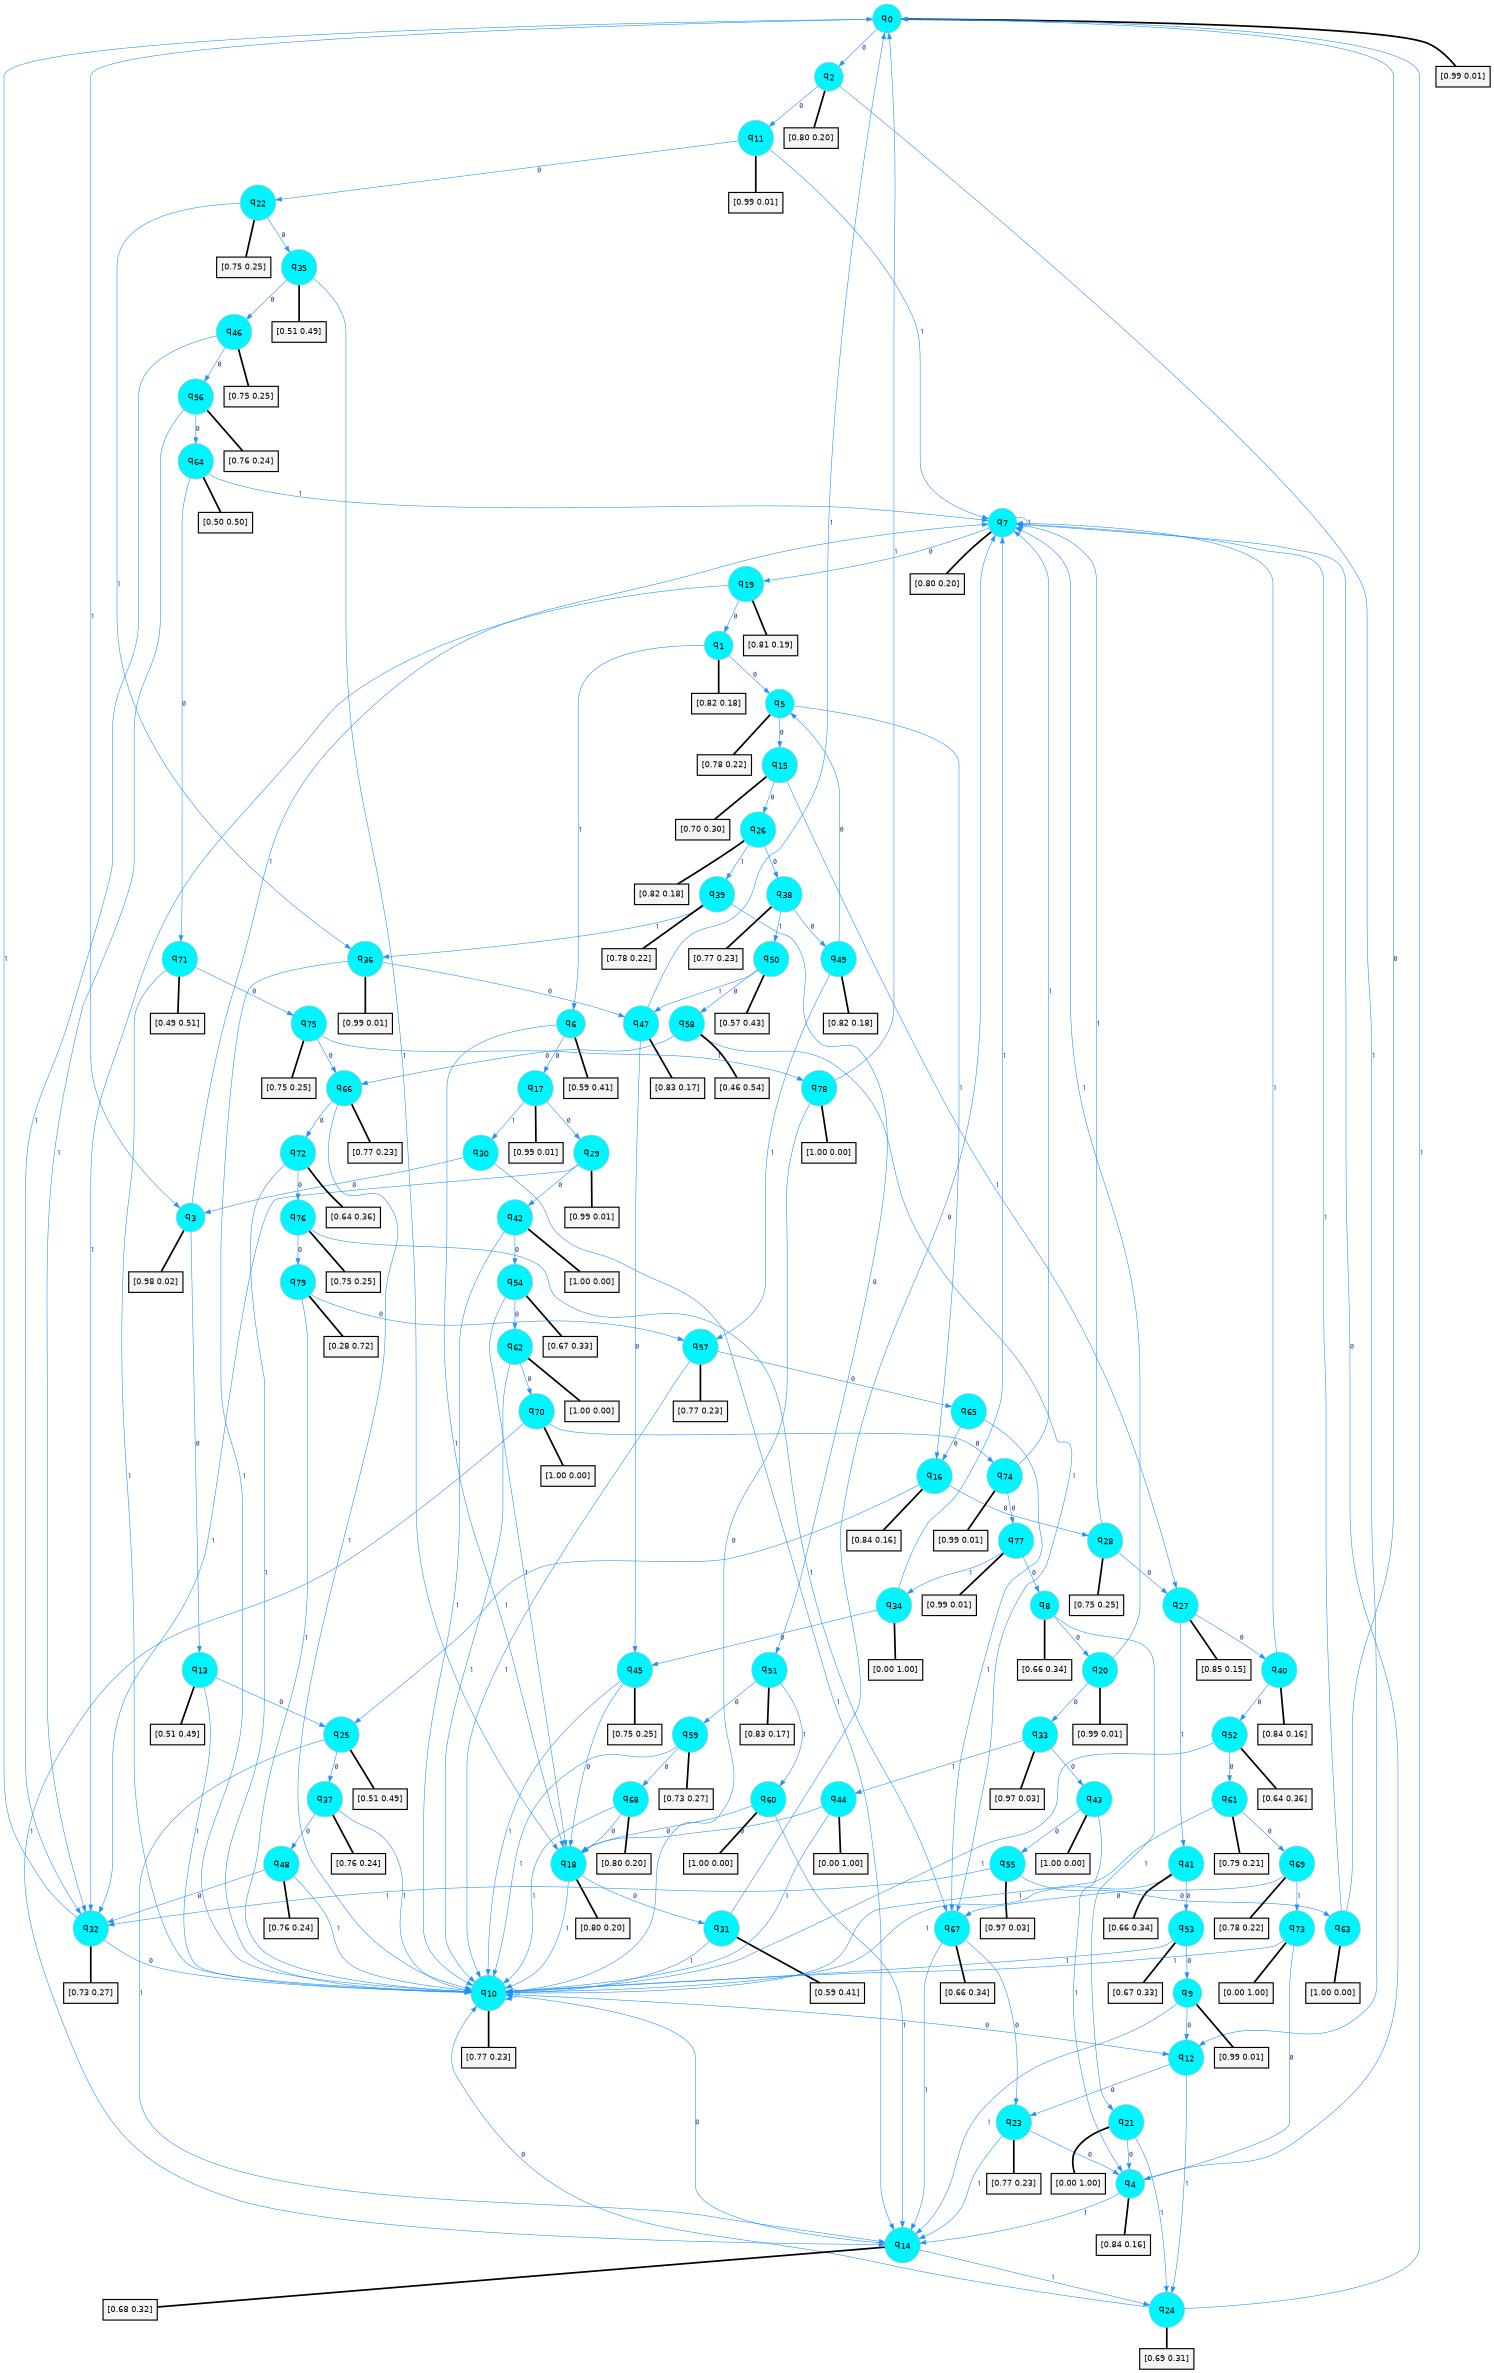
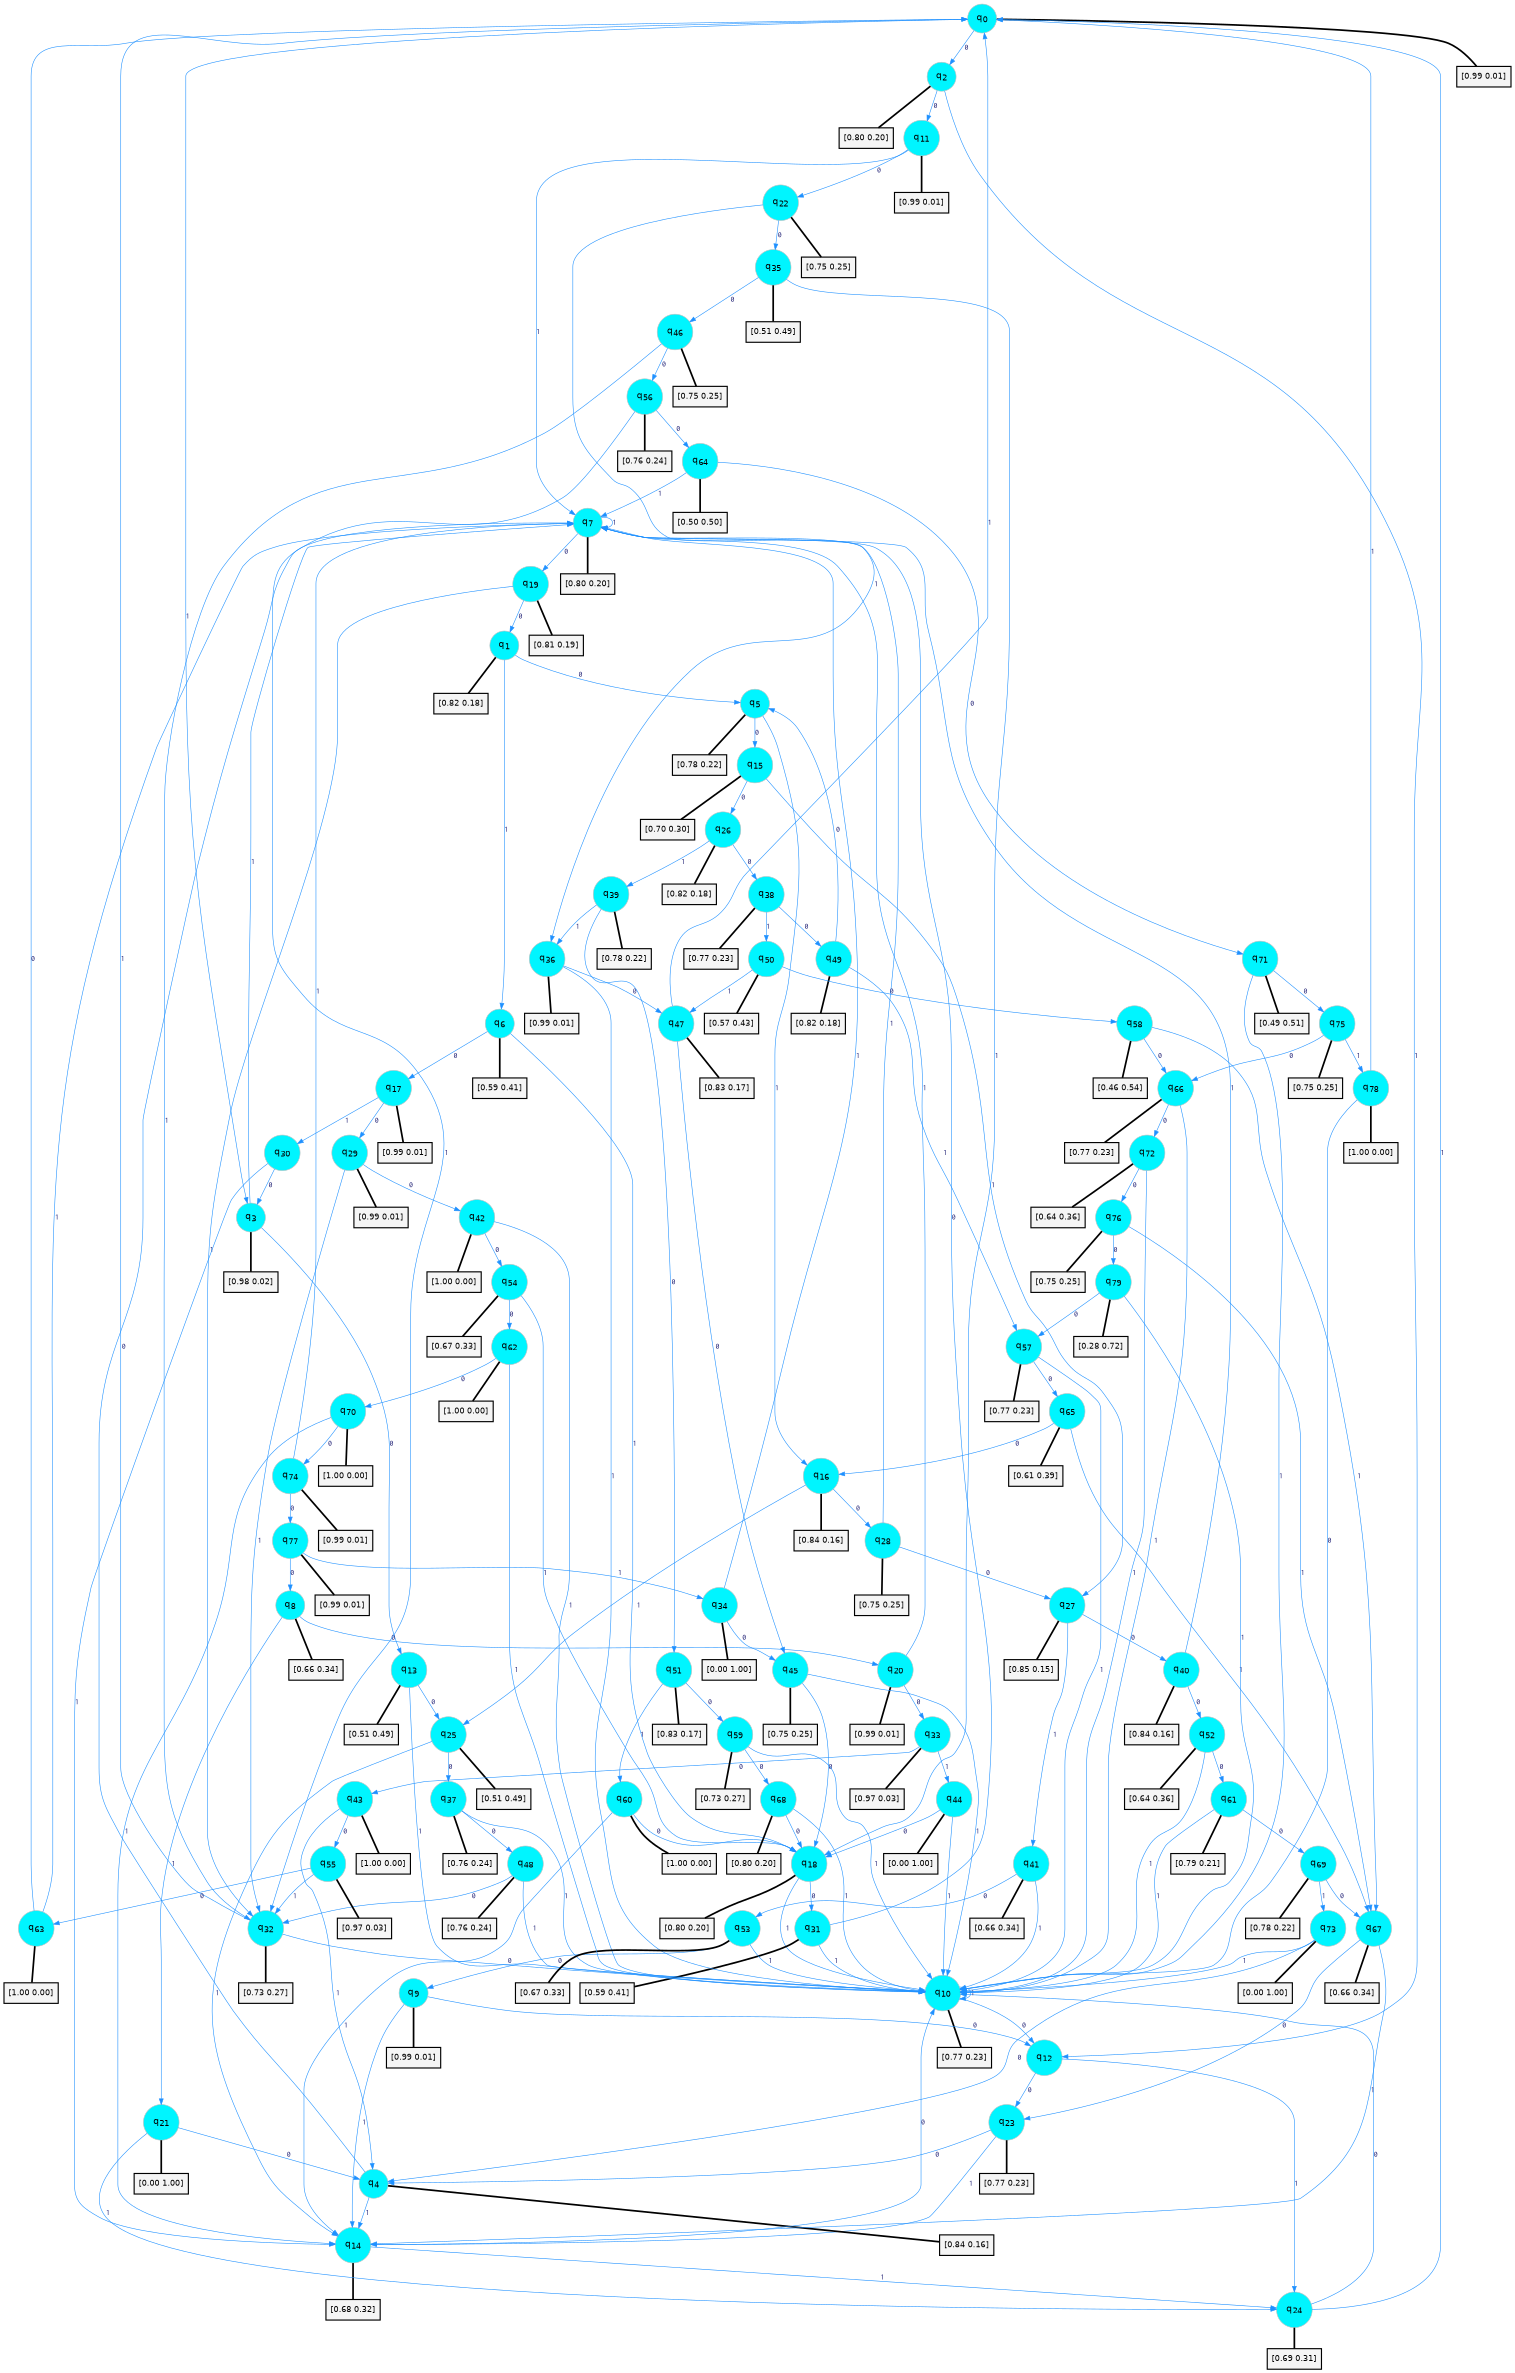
node "[0.61 0.39]": added
